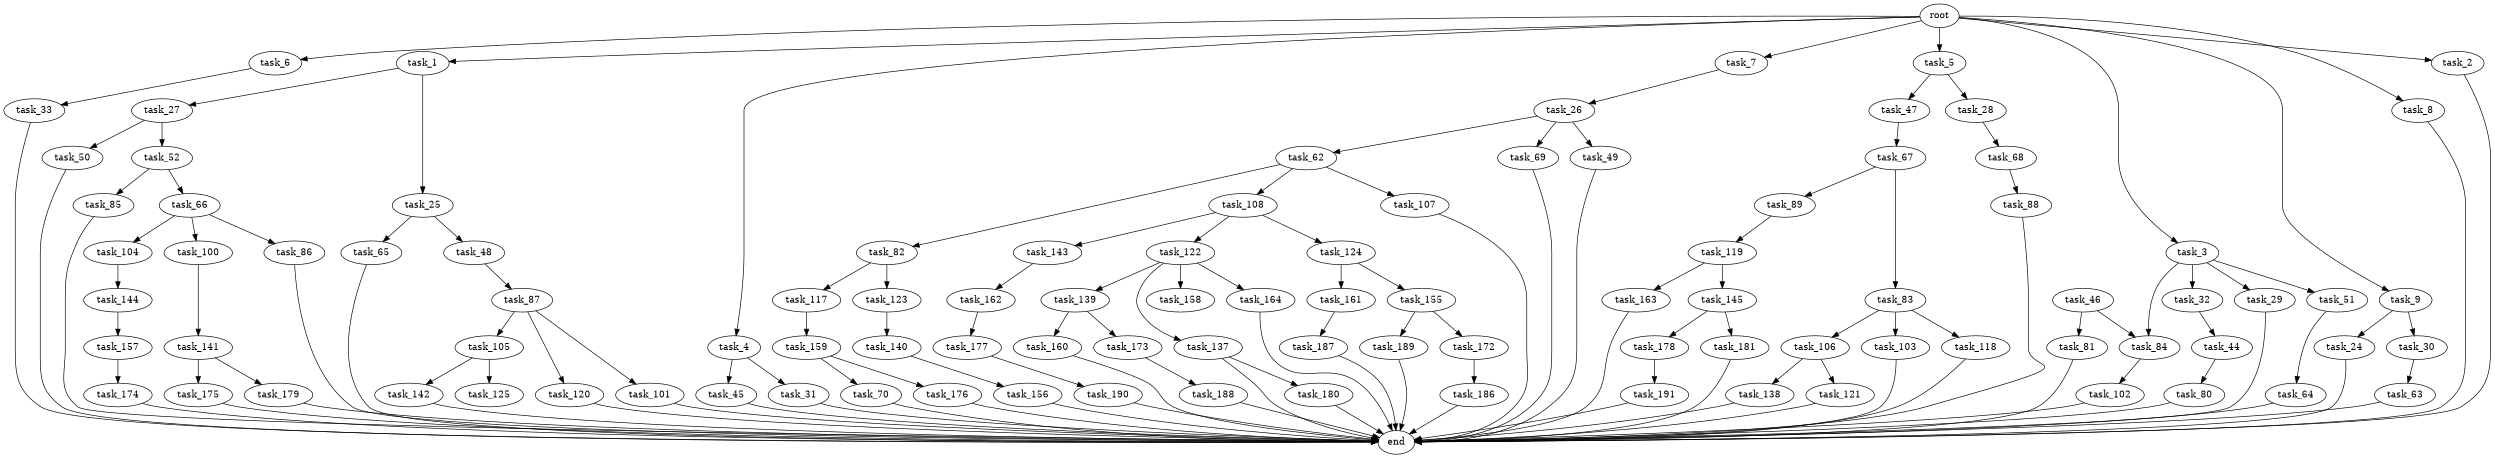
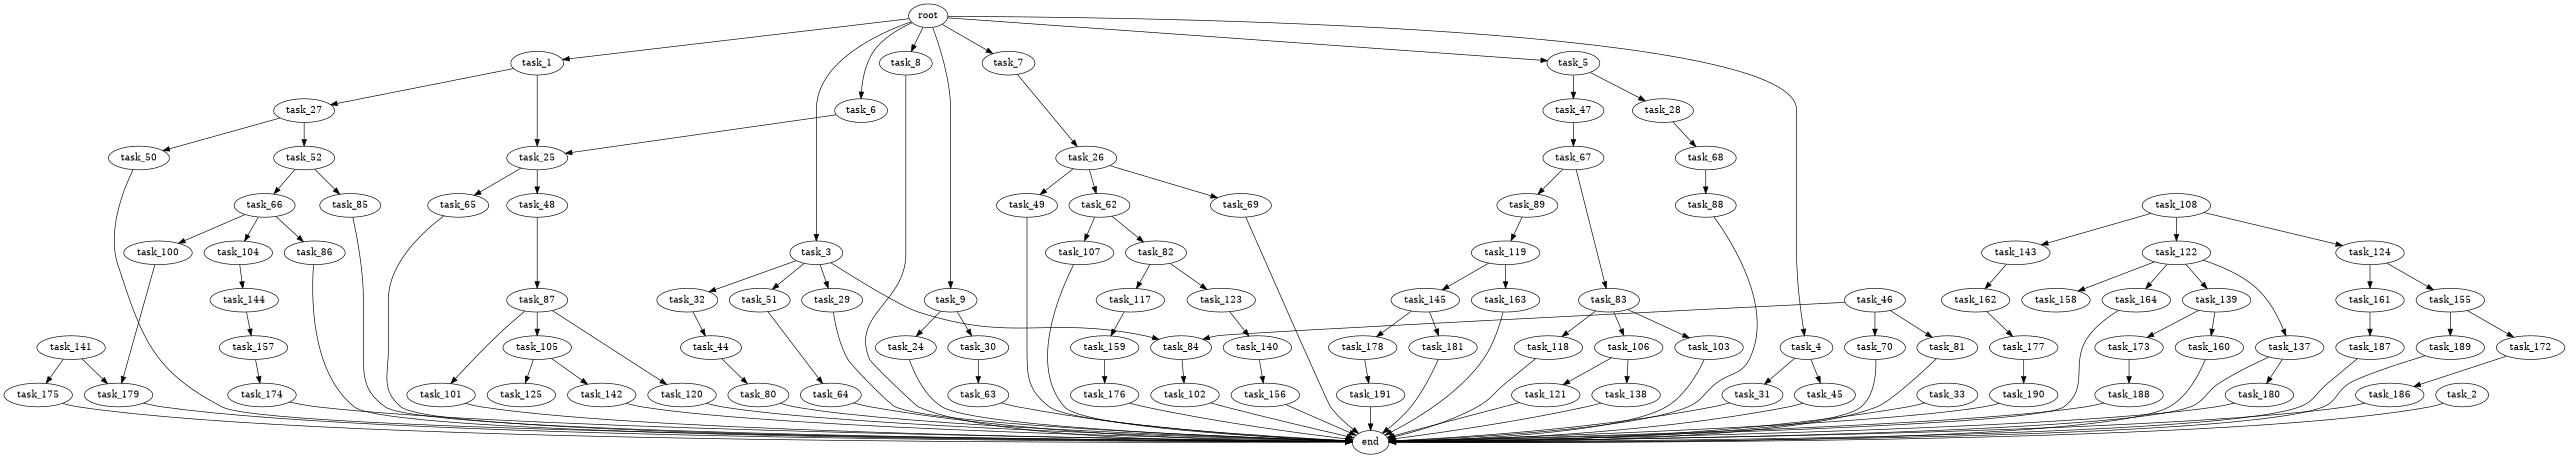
edge "root" -> "task_2": removed
edge "task_6" -> "task_33": now "task_6" -> "task_25"
edge "task_62" -> "task_108": removed
edge "task_100" -> "task_141": now "task_100" -> "task_179"
edge "task_159" -> "task_70": now "task_46" -> "task_70"
